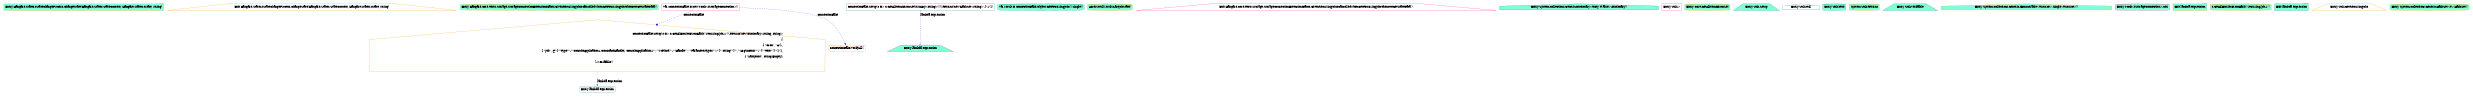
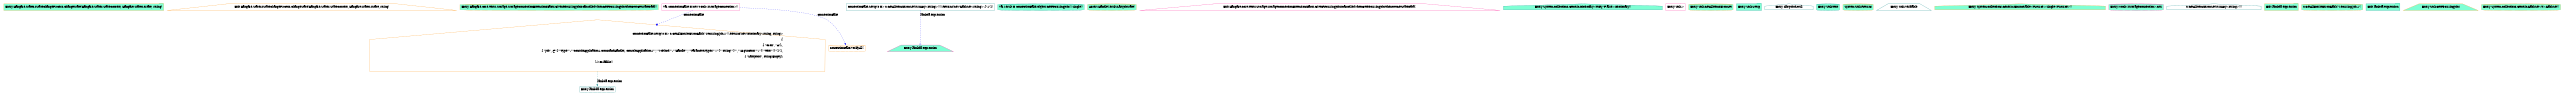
node "Assert.Null(result.LastJobState)": label "Assert.Null(result.LastJobState)" -> "Assert.Handle(result.LastJobState)"
node "Entry Core.GetAllItemsFromSet": label "Entry Core.GetAllItemsFromSet" -> "Entry Unk.GetAllItemsFromSet"
node "Entry Unk.Setup": shape trapezium -> folder
node "Entry Unk.Null": label "Entry Unk.Null" -> "Entry LastJobId.Null"
node "Entry Unk.Verifiable": fillcolor aquamarine -> white
node "o.GetAllItemsFromSet(It.IsAny<string>())": added
node "Entry Unk.GetRecurringJobs": fillcolor white -> aquamarine
